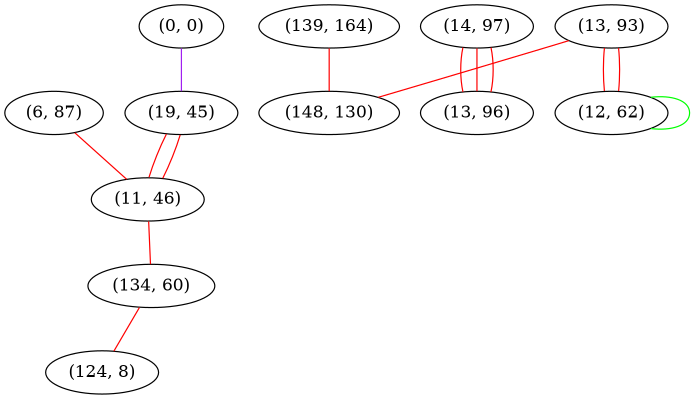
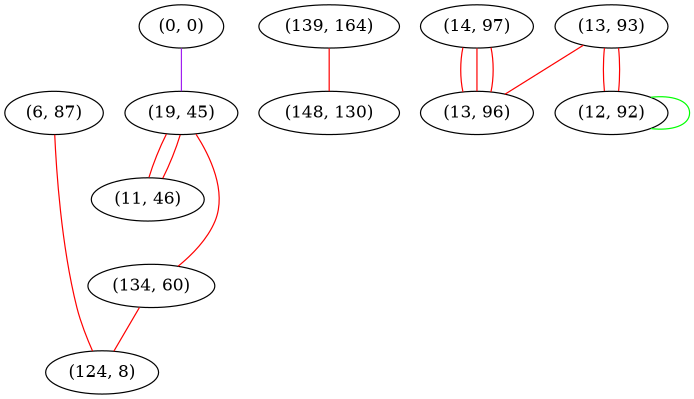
edge "(13, 93)" -- "(148, 130)": now "(13, 93)" -- "(13, 96)"
node "(12, 62)": label "(12, 62)" -> "(12, 92)"
edge "(6, 87)" -- "(11, 46)": now "(6, 87)" -- "(124, 8)"
edge "(11, 46)" -- "(134, 60)": now "(19, 45)" -- "(134, 60)"
